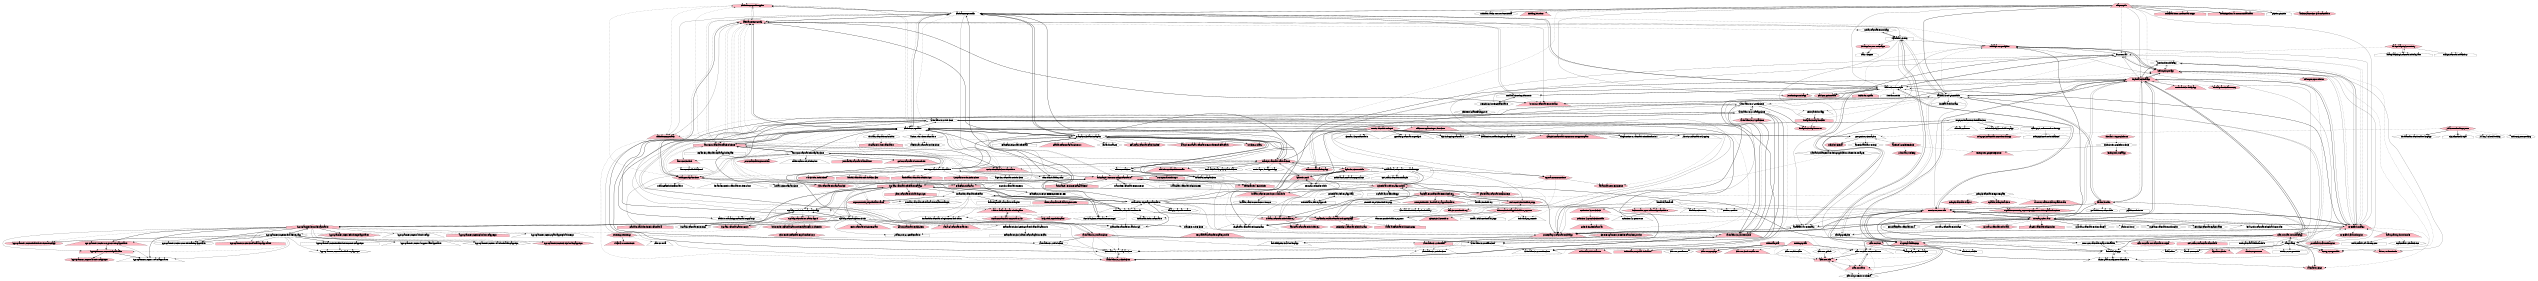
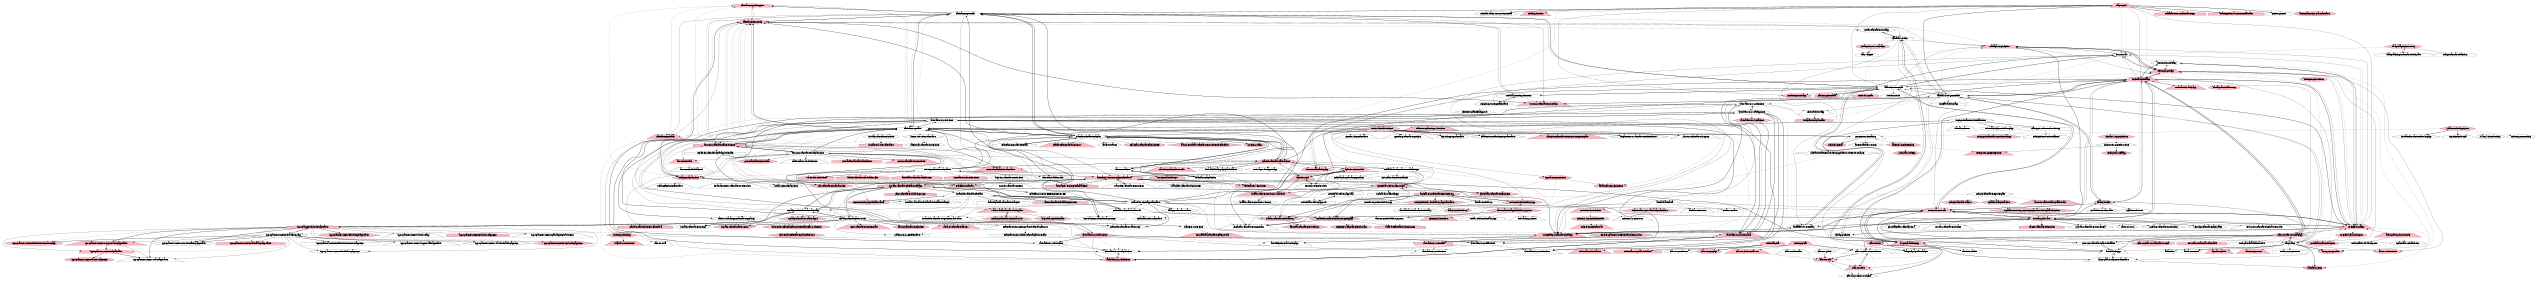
node "hooligram/hooligram-server": removed
edge "Codebrahma/React-Native-Restaurant-App" -> "myntra/ecommerce-demo": removed
edge "anhquan291/e-commerce-app-react-native" -> "andresfelipe9619/car-booking-app": added
node "mrousavy/react-native-blurhash": removed
edge "byprogrammers/LCRN05-nike-shoes-ecommerce-app-expo" -> "byprogrammers/LCRN08-food-delivery-app-expo": now "byprogrammers/lets-code-react-native" -> "byprogrammers/LCRN08-food-delivery-app-expo"
